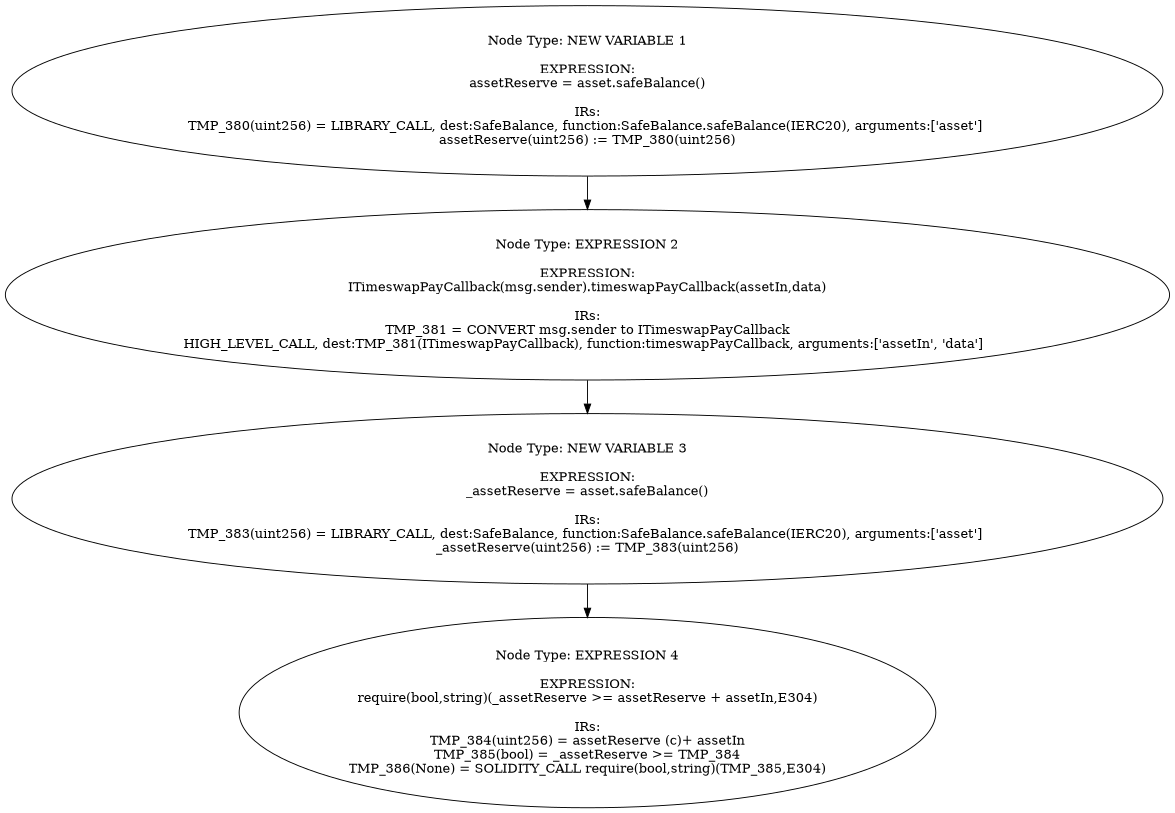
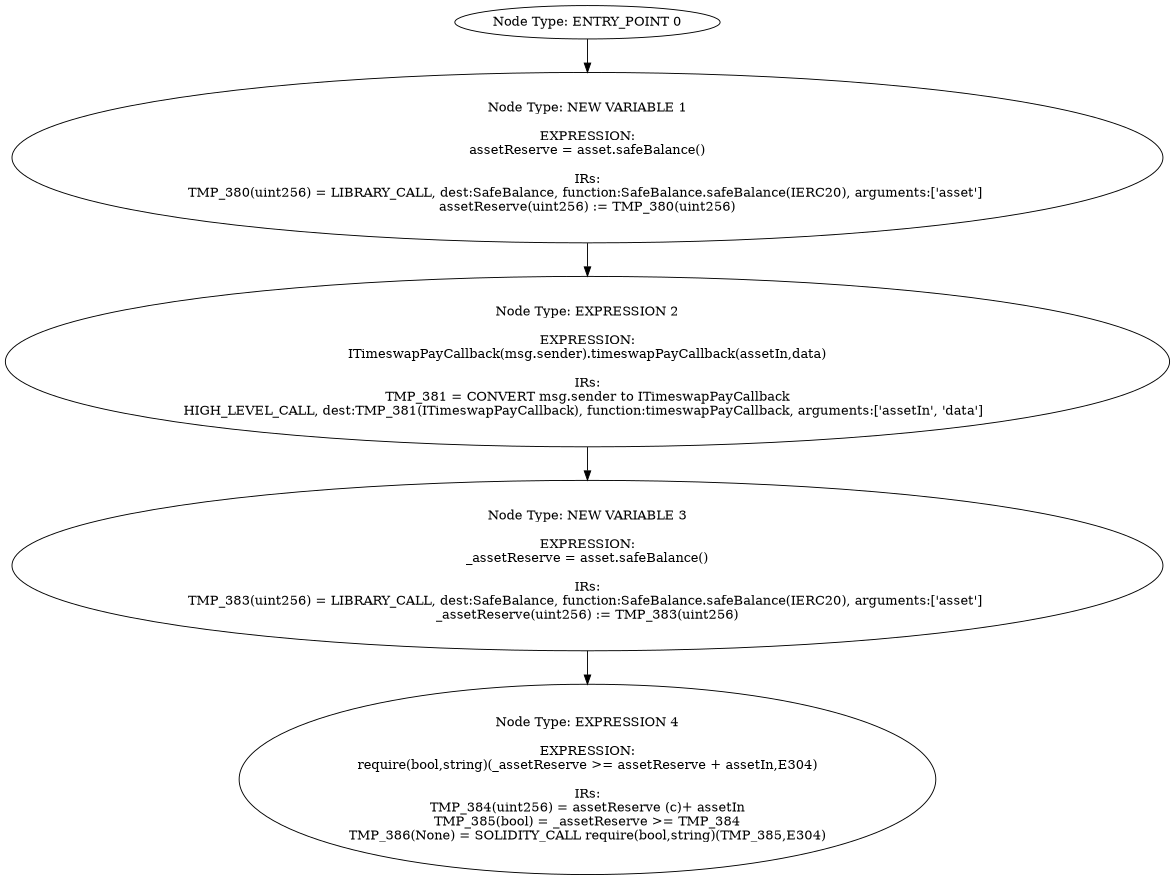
node "Node Type: ENTRY_POINT 0": added
